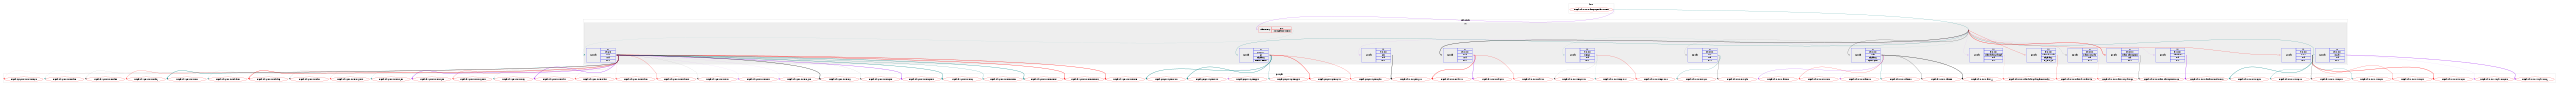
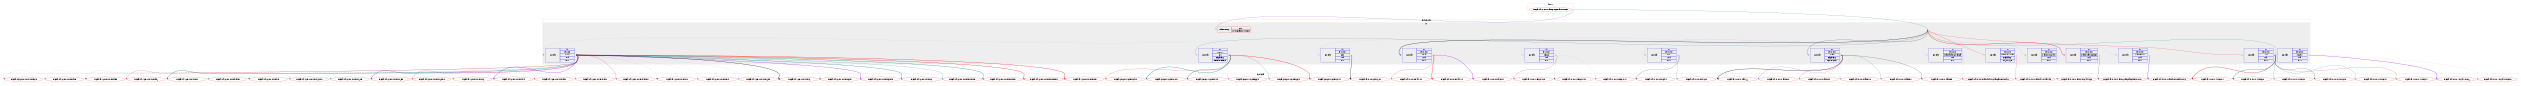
node "portage://dev-lang/python-3.9.19_p5": removed
node "portage://dev-python/python-8.1.2": label "portage://dev-python/python-8.1.2" -> "portage://dev-python/pytest-8.1.2"
node "portage://dev-python/pytest-system-statistics-1.0.2-r2": label "portage://dev-python/pytest-system-statistics-1.0.2-r2" -> "portage://dev-python/pytest-namespace-statistics-1.0.2-r2"
